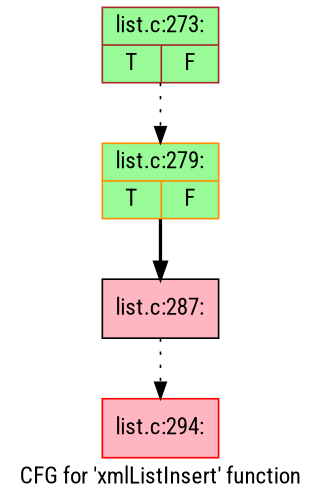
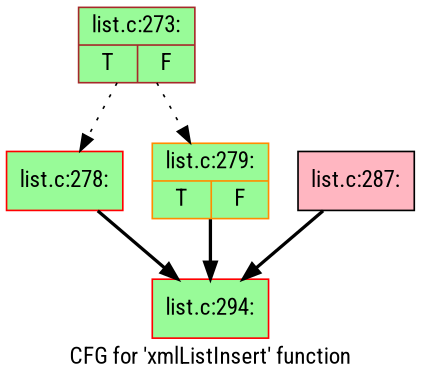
node "list.c:278:": added
edge "list.c:279:" -> "list.c:287:": now "list.c:279:" -> "list.c:294:"
edge "list.c:287:" -> "list.c:294:": style dotted -> bold
node "list.c:294:": fillcolor lightpink -> palegreen
